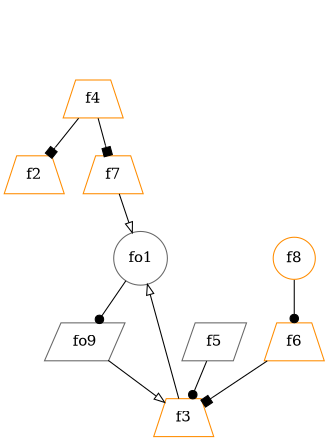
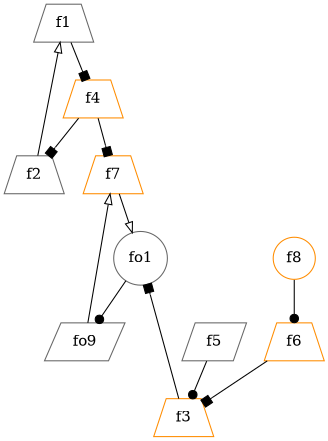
node "f1": added
node "f2": color darkorange -> gray40
edge "f3" -> "fo1": arrowhead onormal -> box
edge "fo9" -> "f3": now "fo9" -> "f7"
